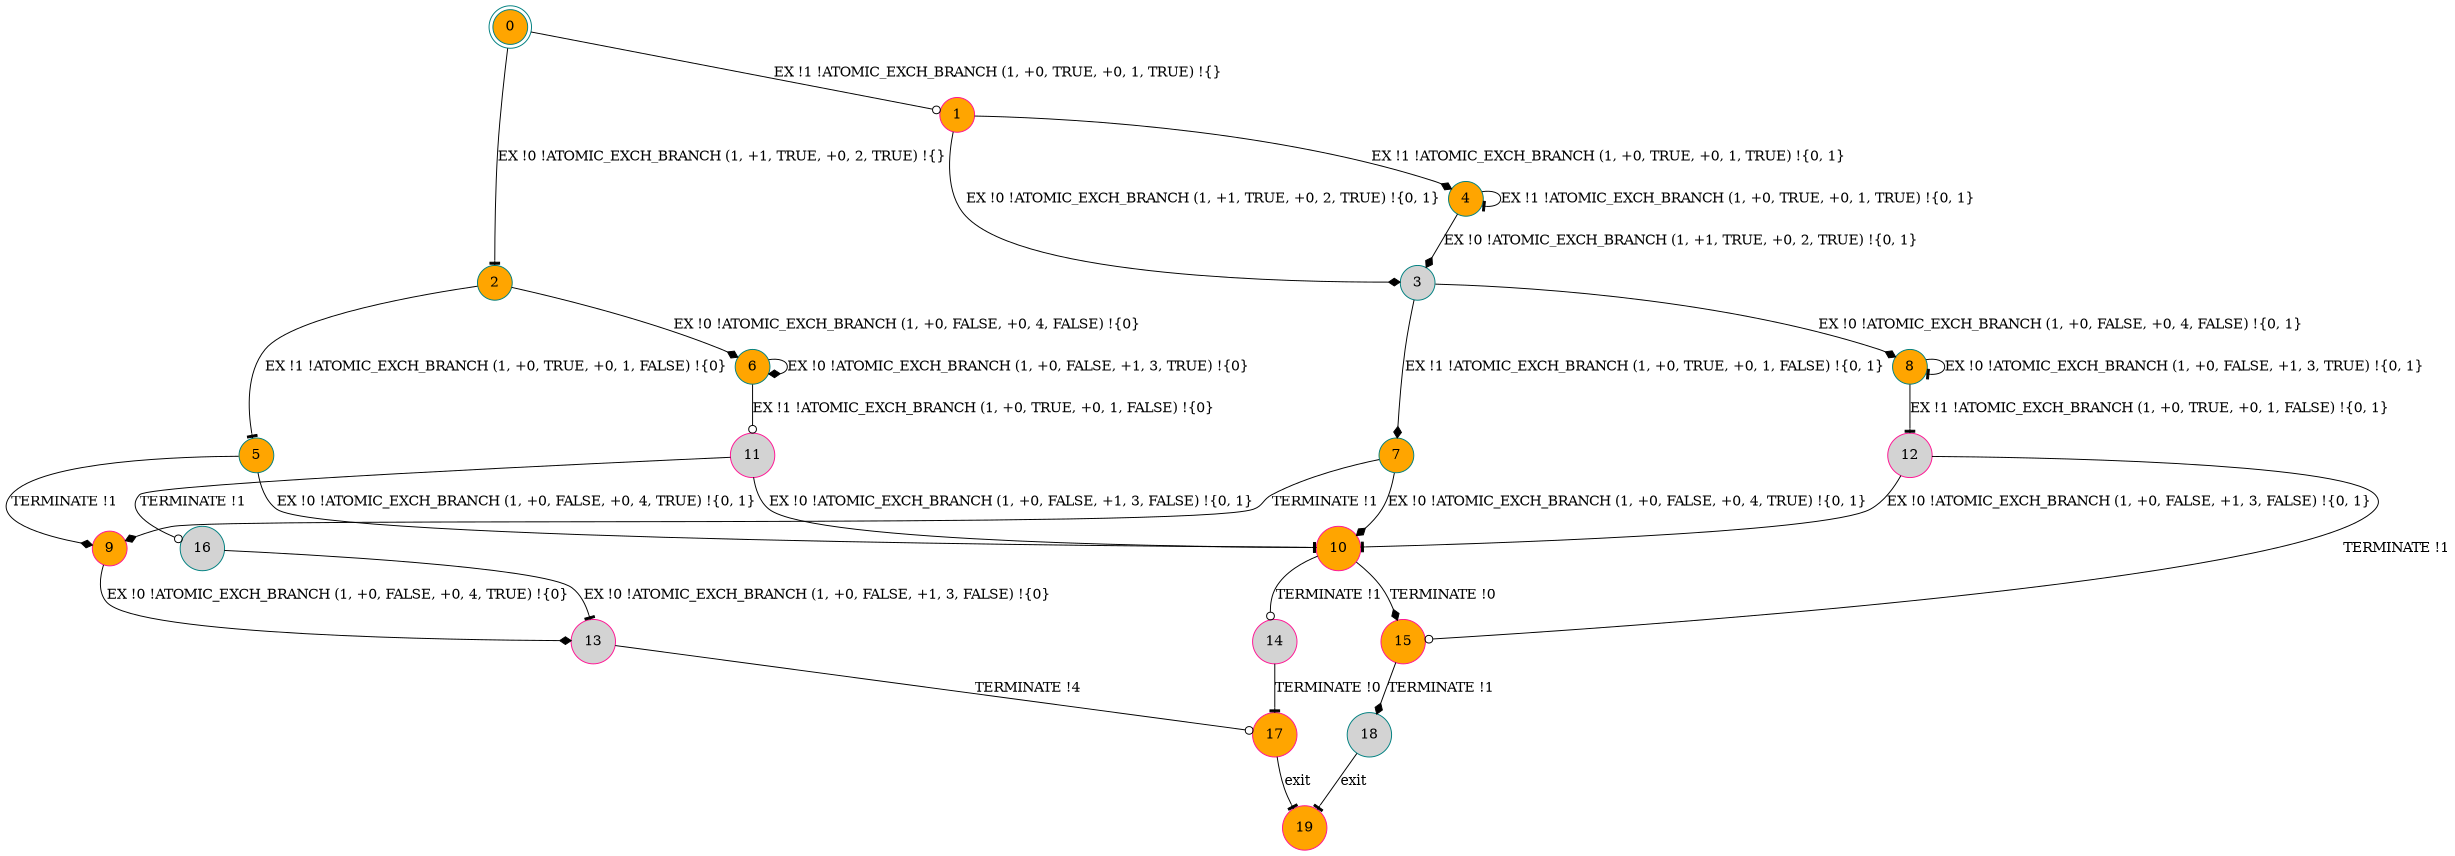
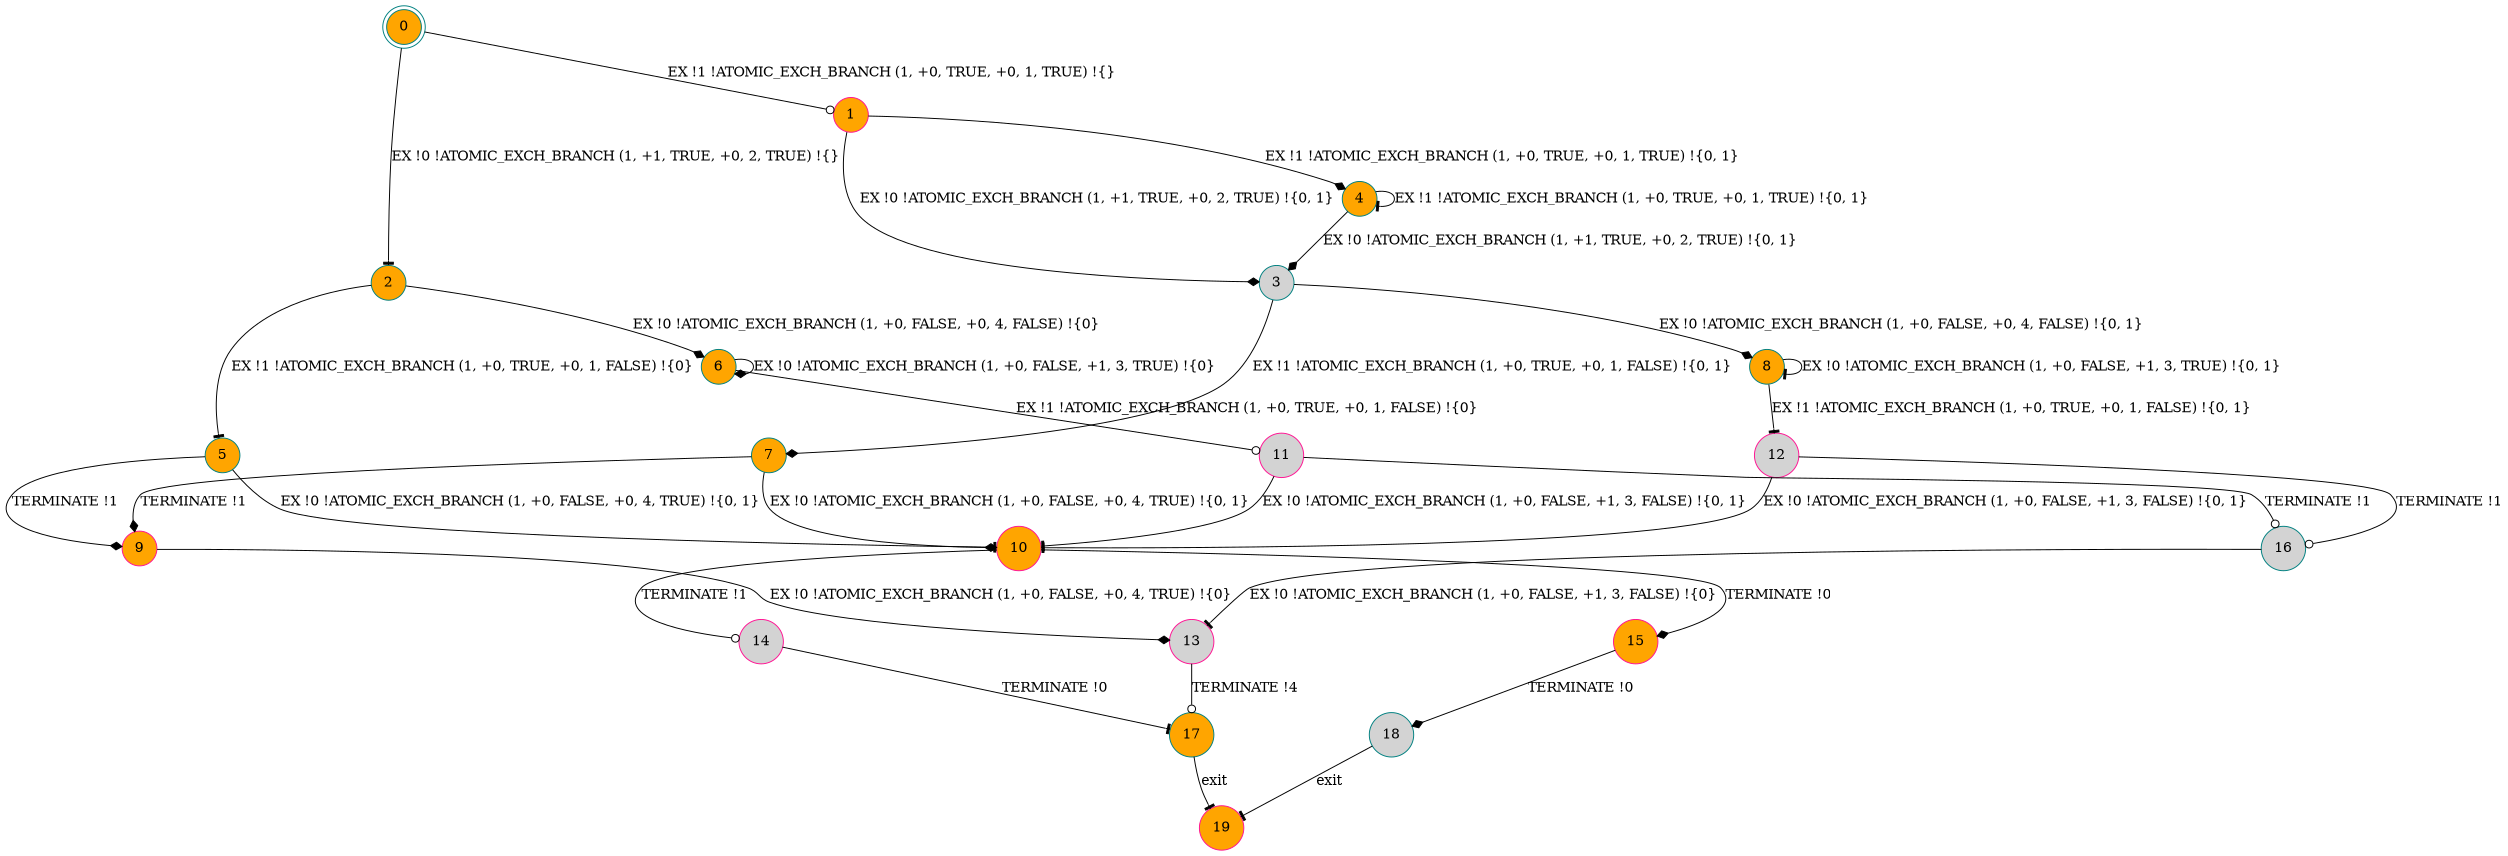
edge "12" -> "15": now "12" -> "16"
edge "15" -> "18": label "TERMINATE !1" -> "TERMINATE !0"
node "17": color deeppink -> teal
